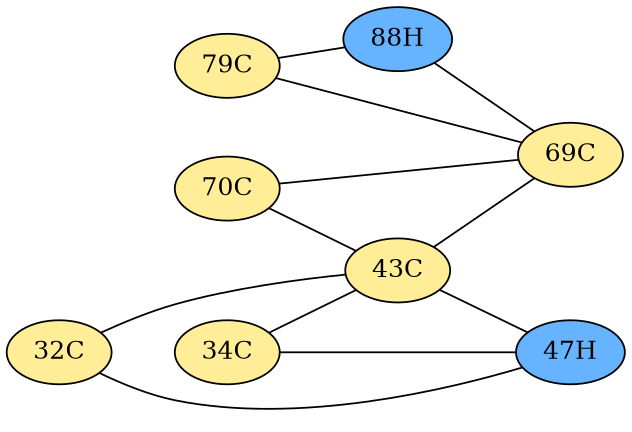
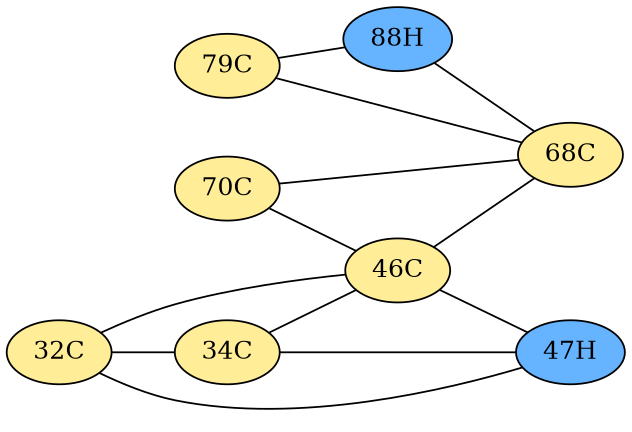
node "69C": label "69C" -> "68C"
node "43C": label "43C" -> "46C"
edge "32C" -- "34C": added
